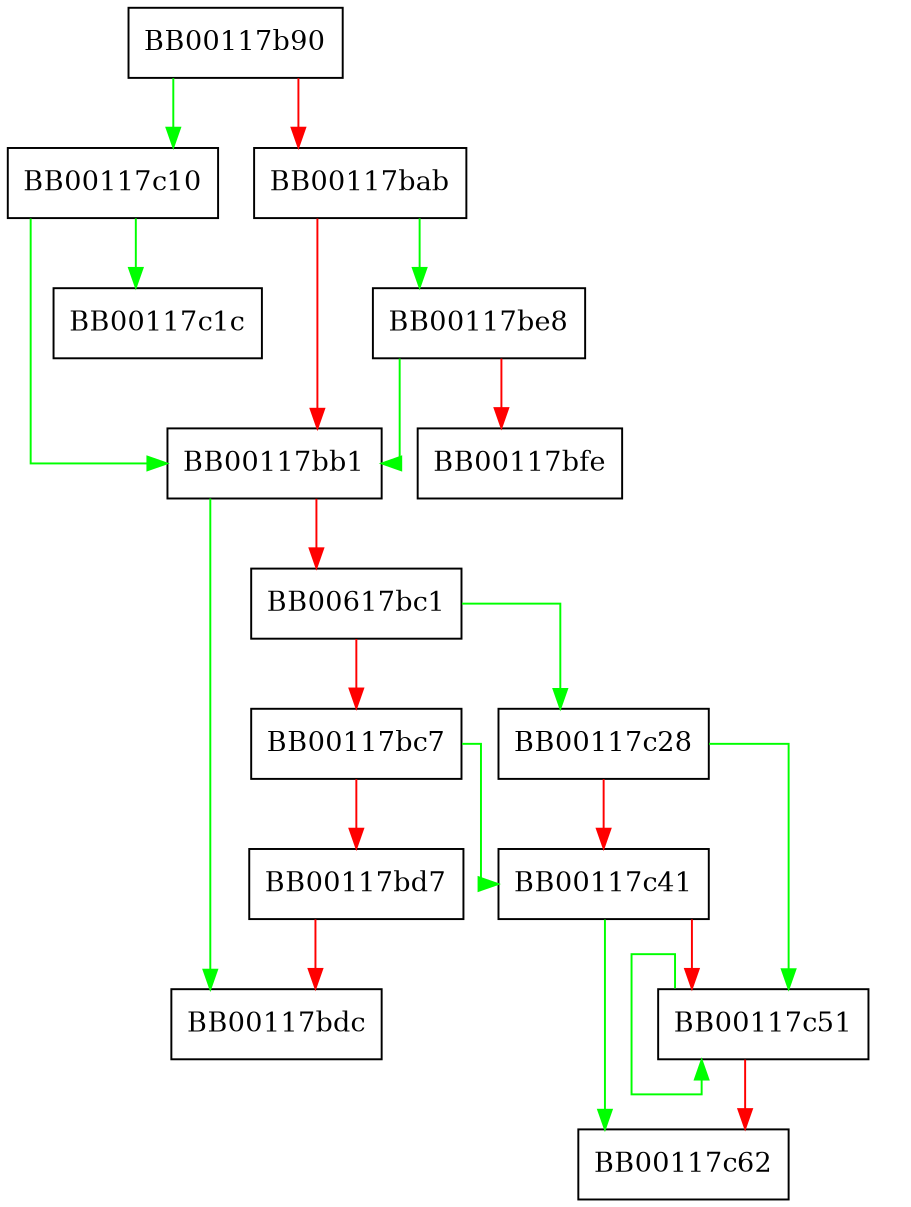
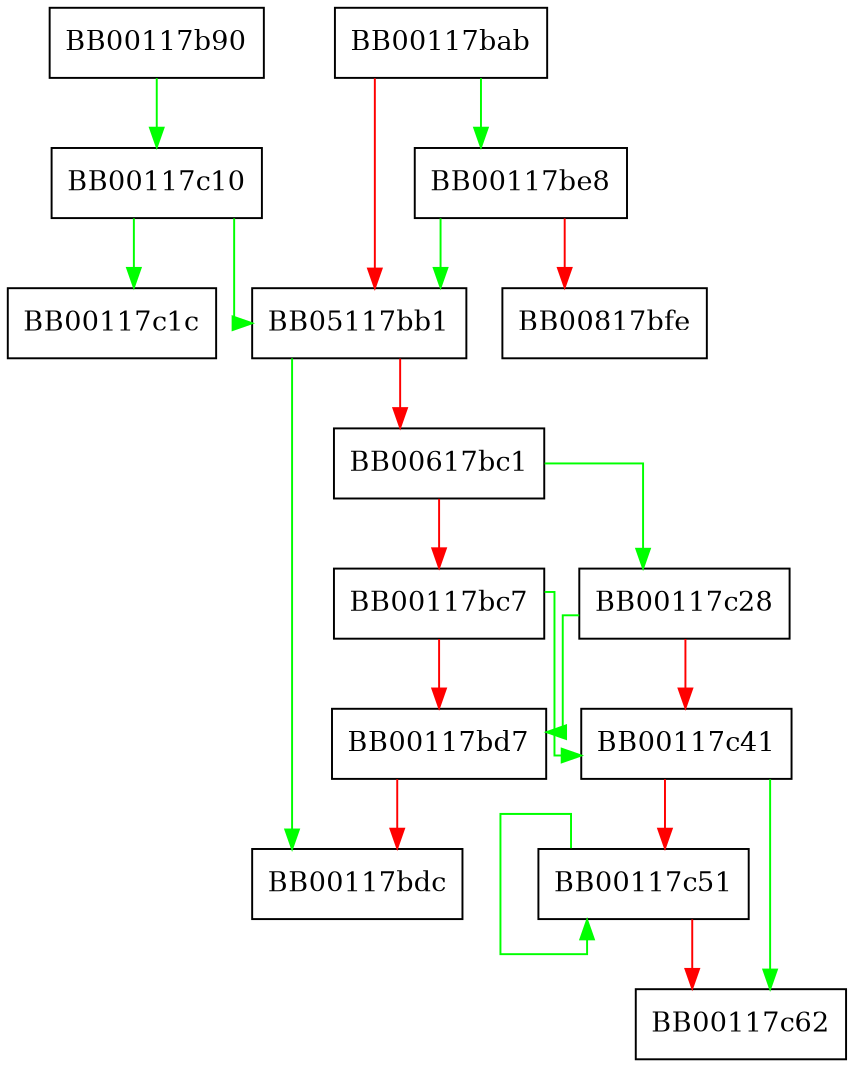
edge "BB00117b90" -> "BB00117bab": removed
node "BB00117bb1": label "BB00117bb1" -> "BB05117bb1"
node "BB00117bfe": label "BB00117bfe" -> "BB00817bfe"
edge "BB00117c28" -> "BB00117c51": now "BB00117c28" -> "BB00117bd7"
